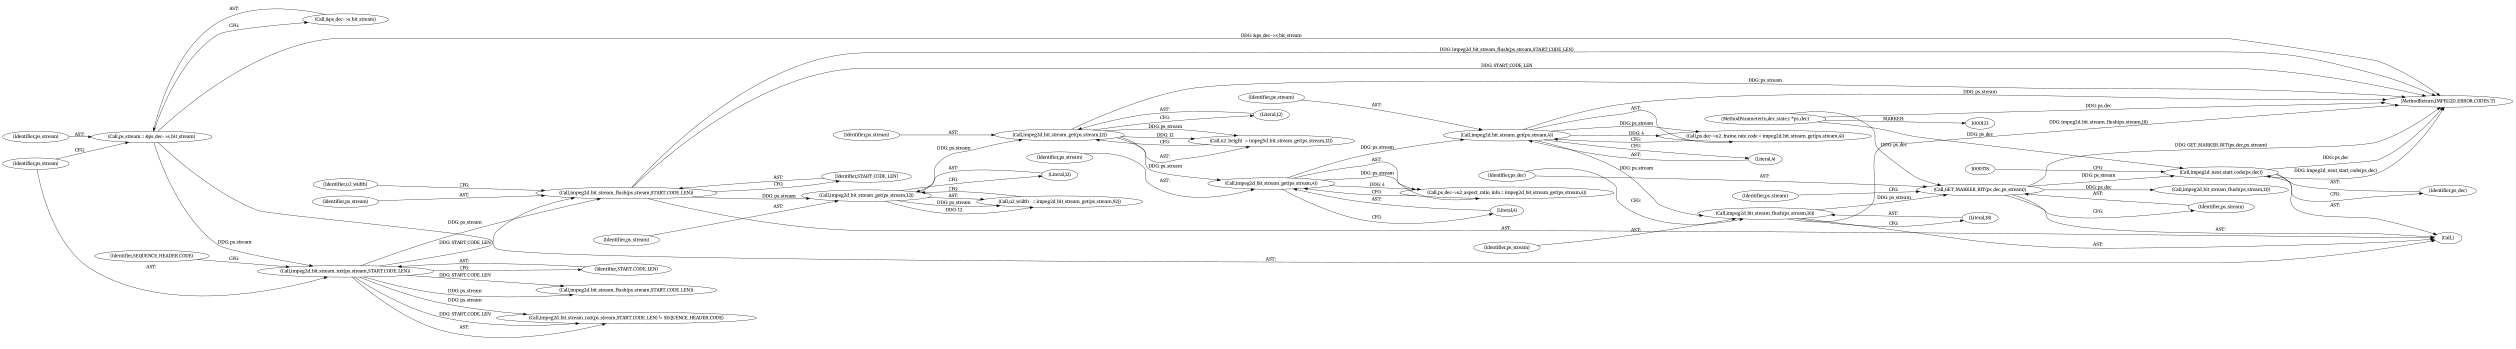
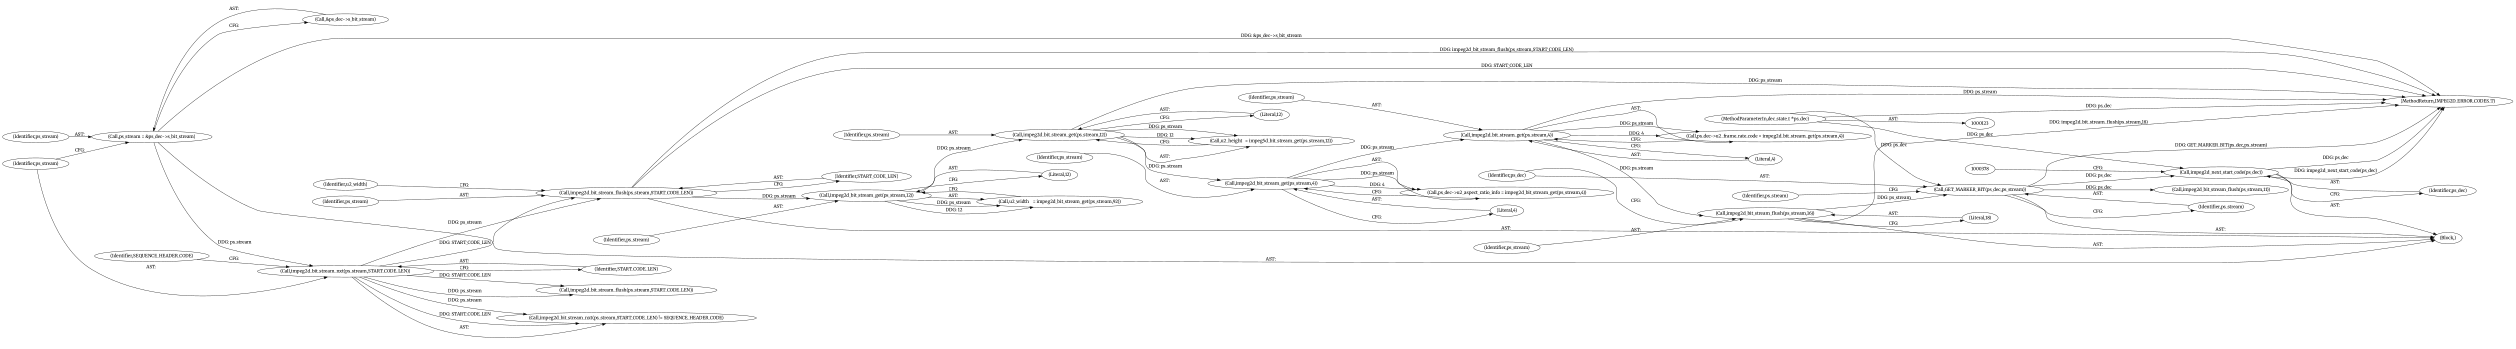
edge "(MethodParameterIn,dec_state_t *ps_dec)" -> "1000123": label "MARKER: " -> "AST: "
edge "(Call,GET_MARKER_BIT(ps_dec,ps_stream))" -> "(Call,impeg2d_next_start_code(ps_dec))": label "DDG: ps_stream" -> "DDG: ps_dec"
node "(Call,)": label "(Call,)" -> "(Block,)"
